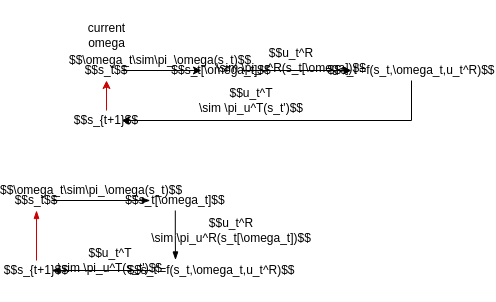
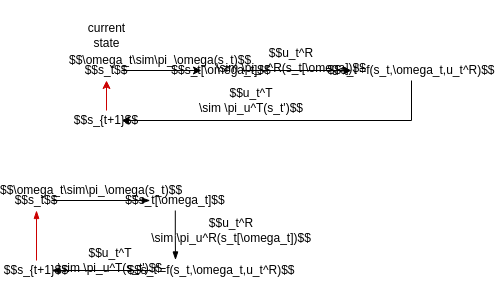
node "current omega": label "current omega" -> "current state"
